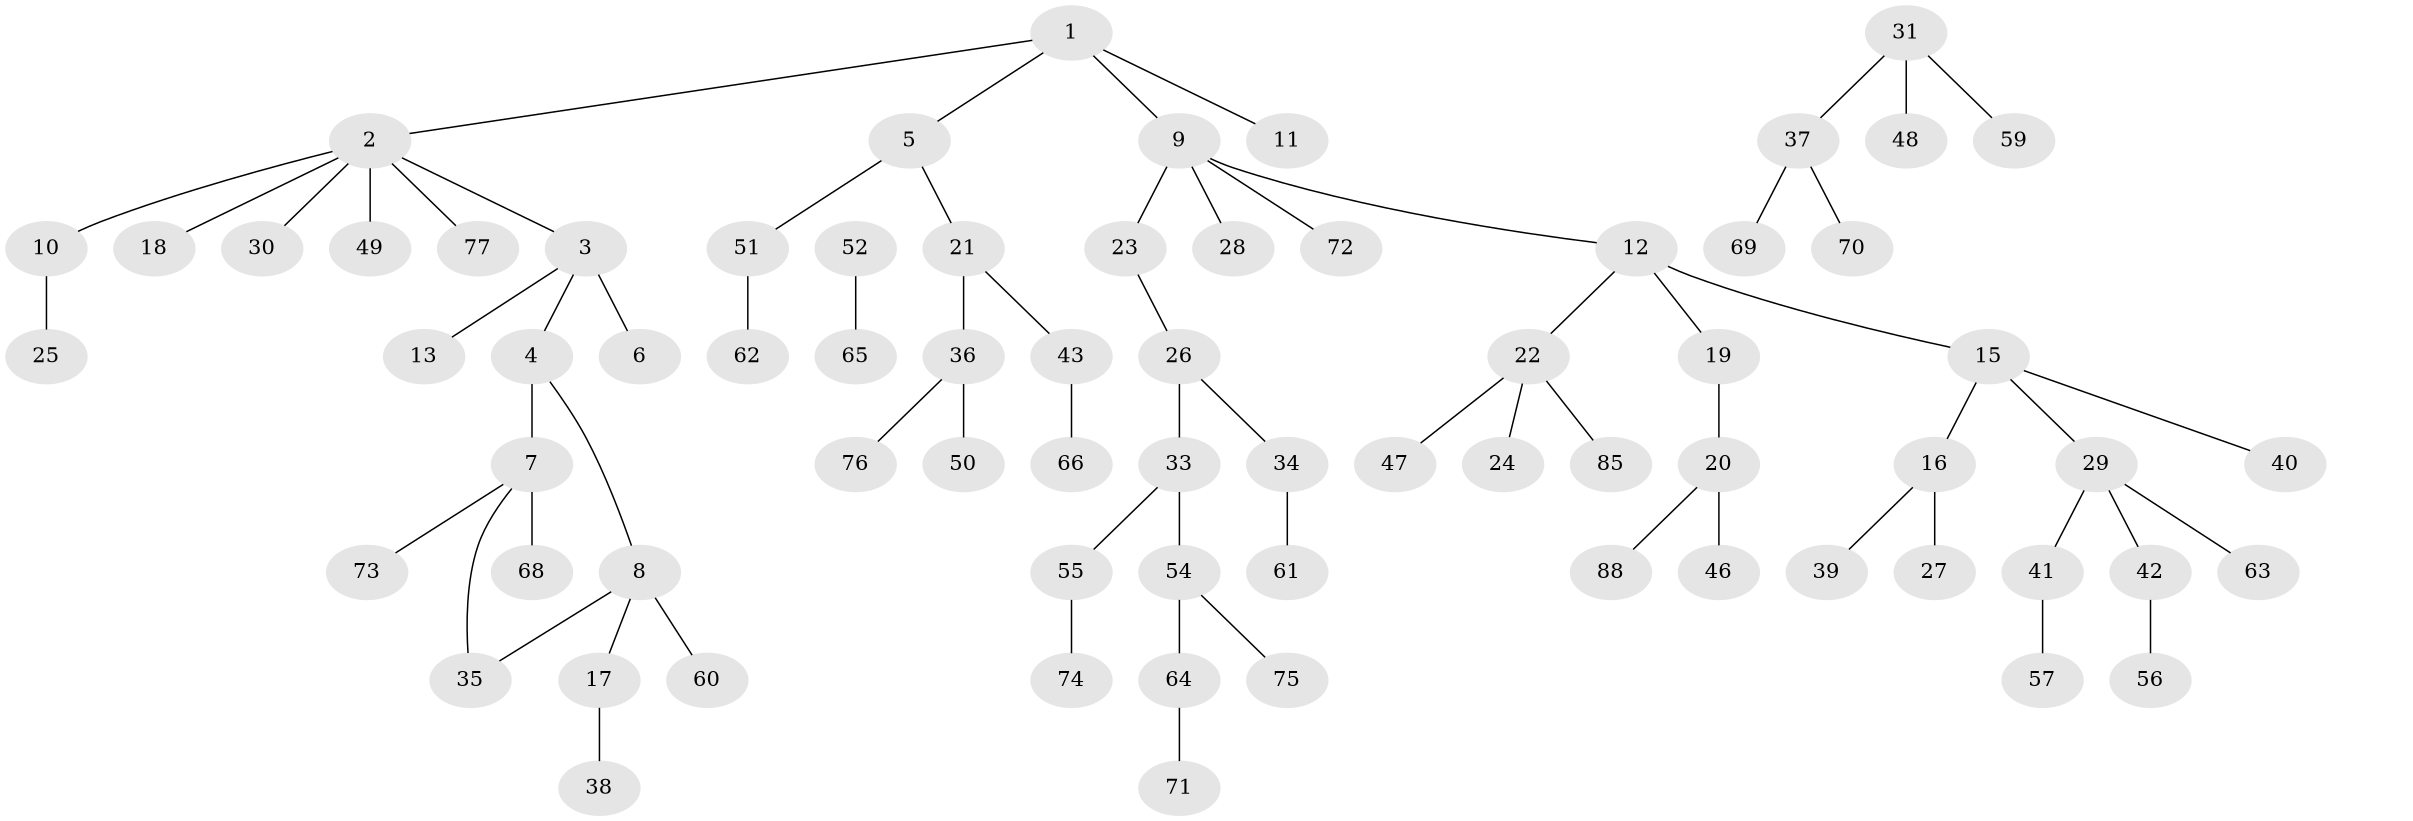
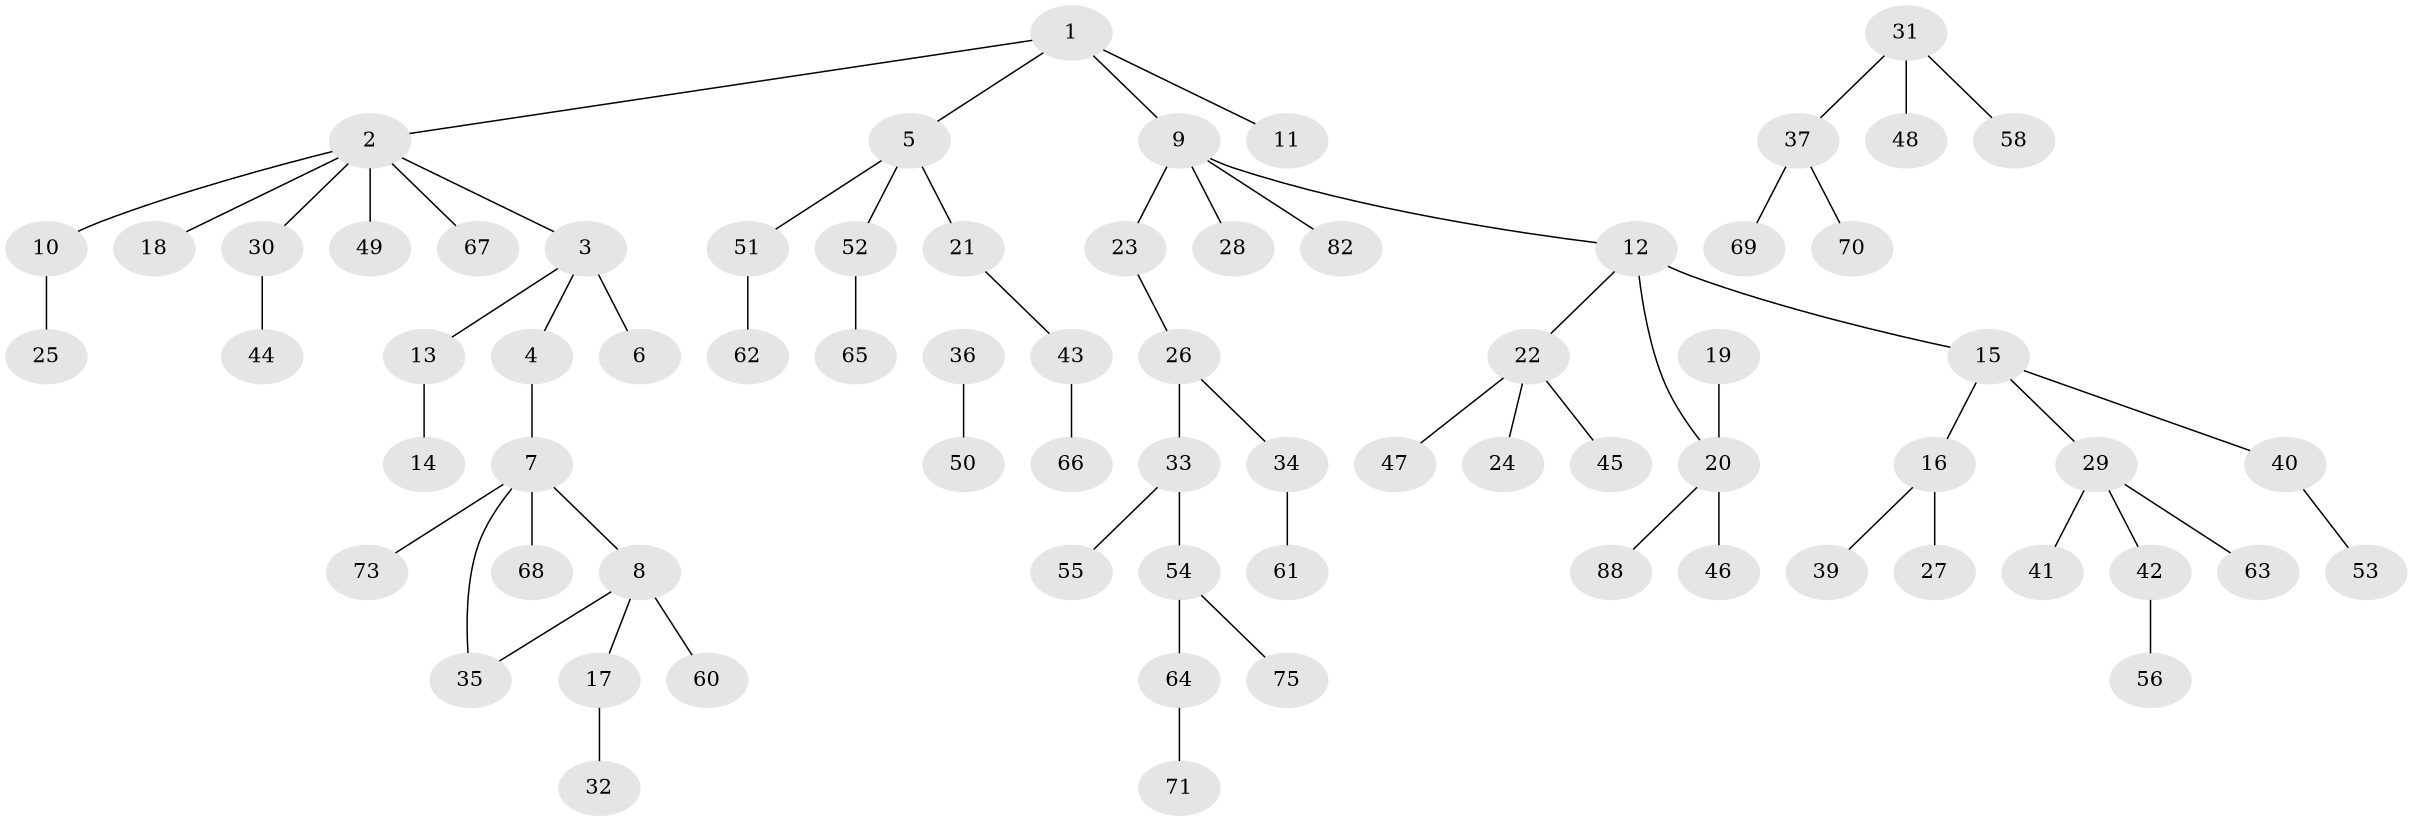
node "59": label "59" -> "58"
edge "5" -- "52": added
node "77": label "77" -> "67"
node "72": label "72" -> "82"
edge "21" -- "36": removed
edge "12" -- "19": now "12" -- "20"
node "44": added
edge "4" -- "8": now "7" -- "8"
node "14": added
node "76": removed
node "85": label "85" -> "45"
node "53": added
node "74": removed
node "57": removed
node "38": label "38" -> "32"
